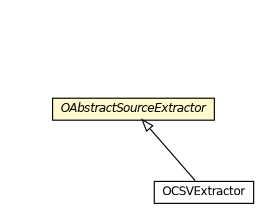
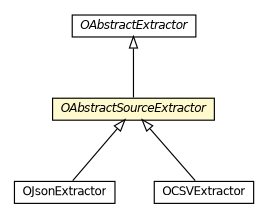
node "OAbstractExtractor": added
node "OJsonExtractor": added
